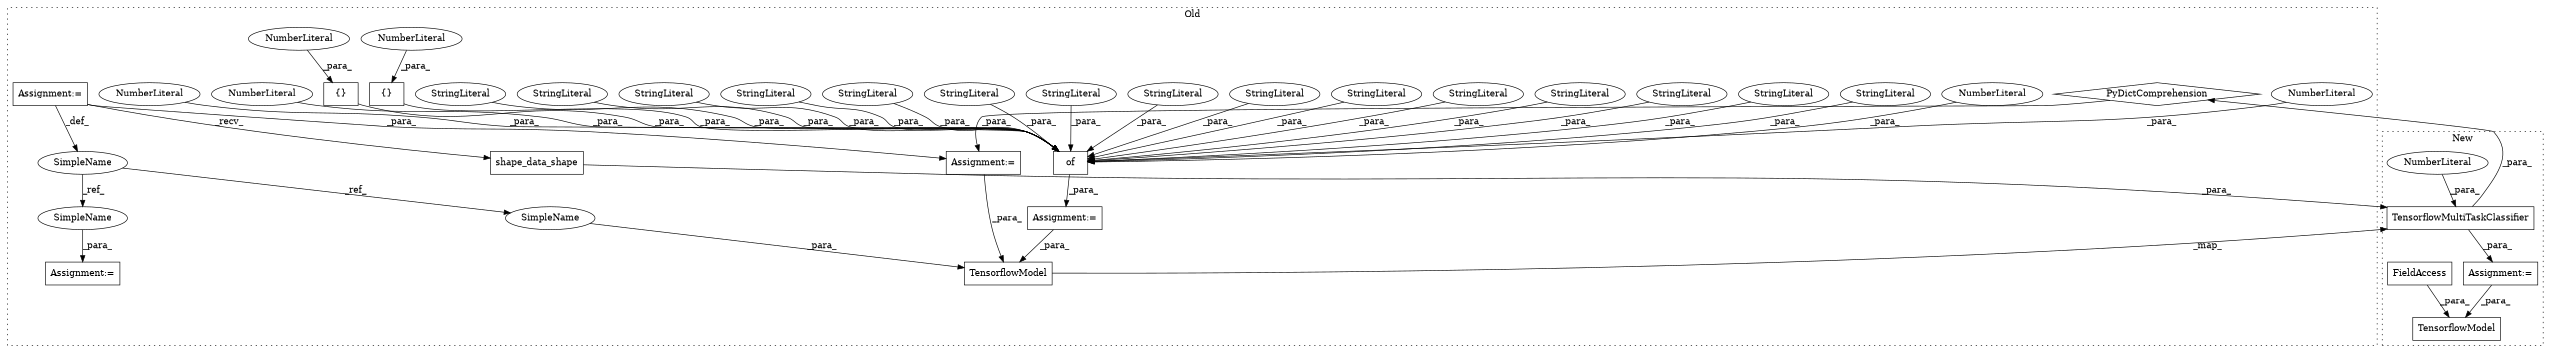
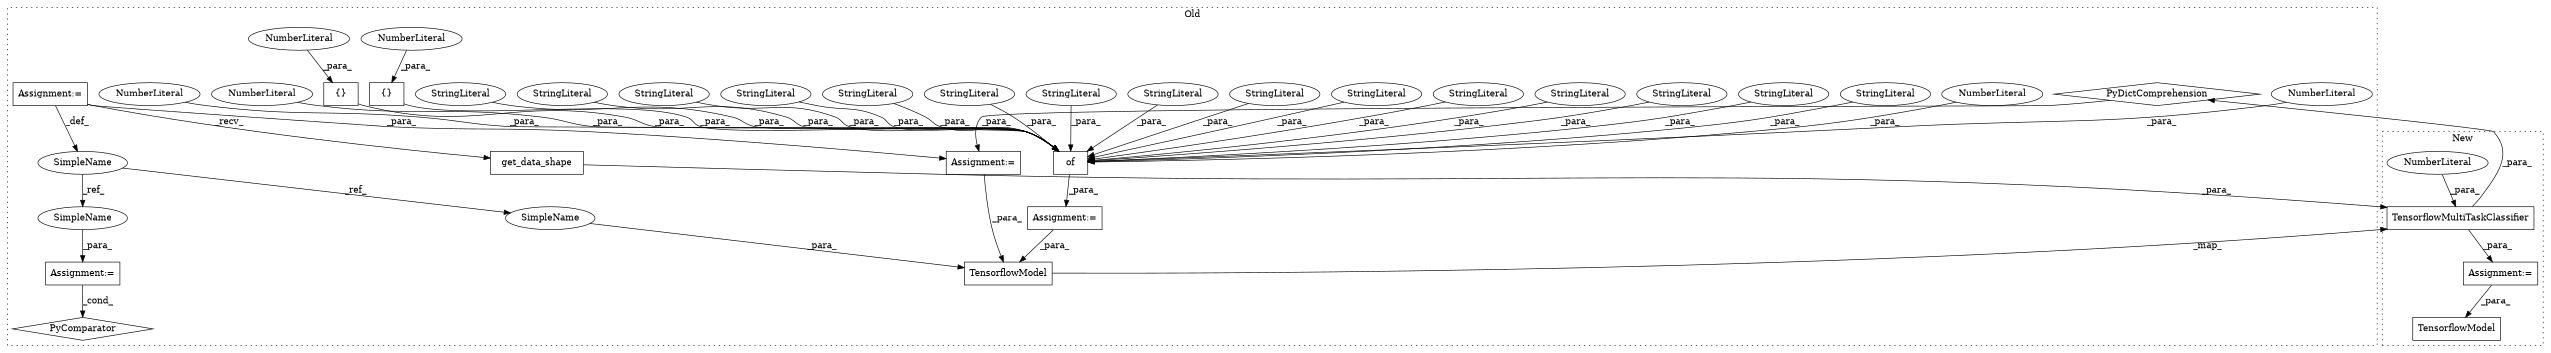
node "shape_data_shape": label "shape_data_shape" -> "get_data_shape"
node "FieldAccess": removed
node "PyComparator": added
